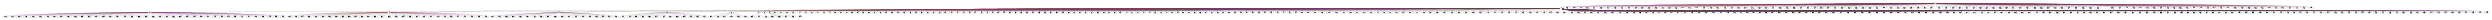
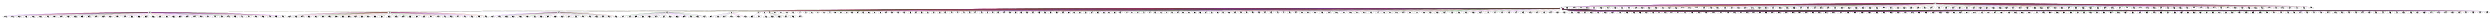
node "n390": added
